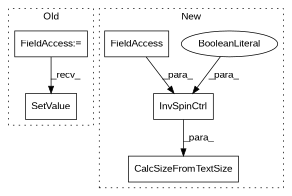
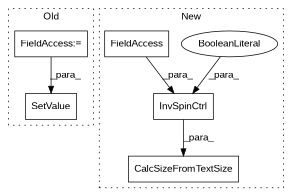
edge "FieldAccess:=" -> "SetValue": label "_recv_" -> "_para_"
